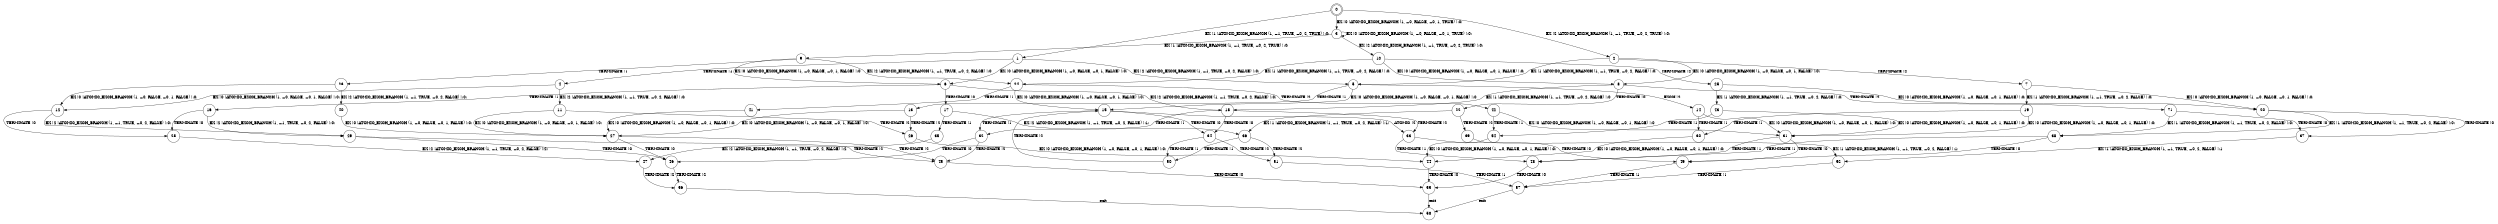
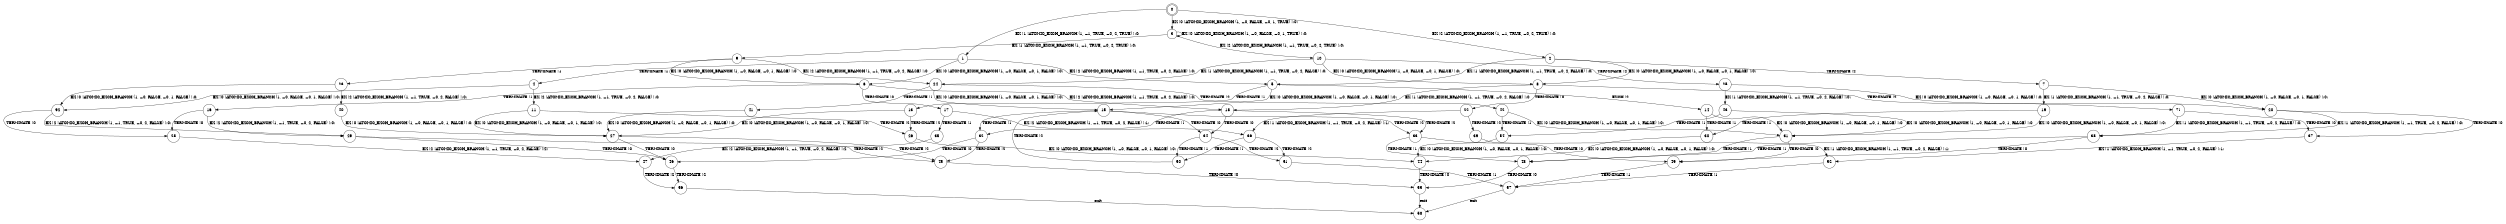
node "12": label "12" -> "92"
edge "15" -> "33": label "ATOMIC !2" -> "TERMINATE !2"
